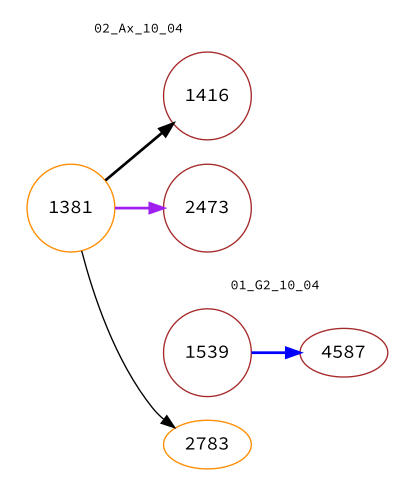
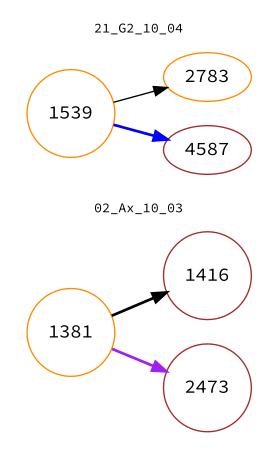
cluster "02_Ax_10_04": label "02_Ax_10_04" -> "02_Ax_10_03"
cluster "01_G2_10_04": label "01_G2_10_04" -> "21_G2_10_04"
edge "1381" -> "2783": now "1539" -> "2783"
node "1539": color brown -> darkorange
